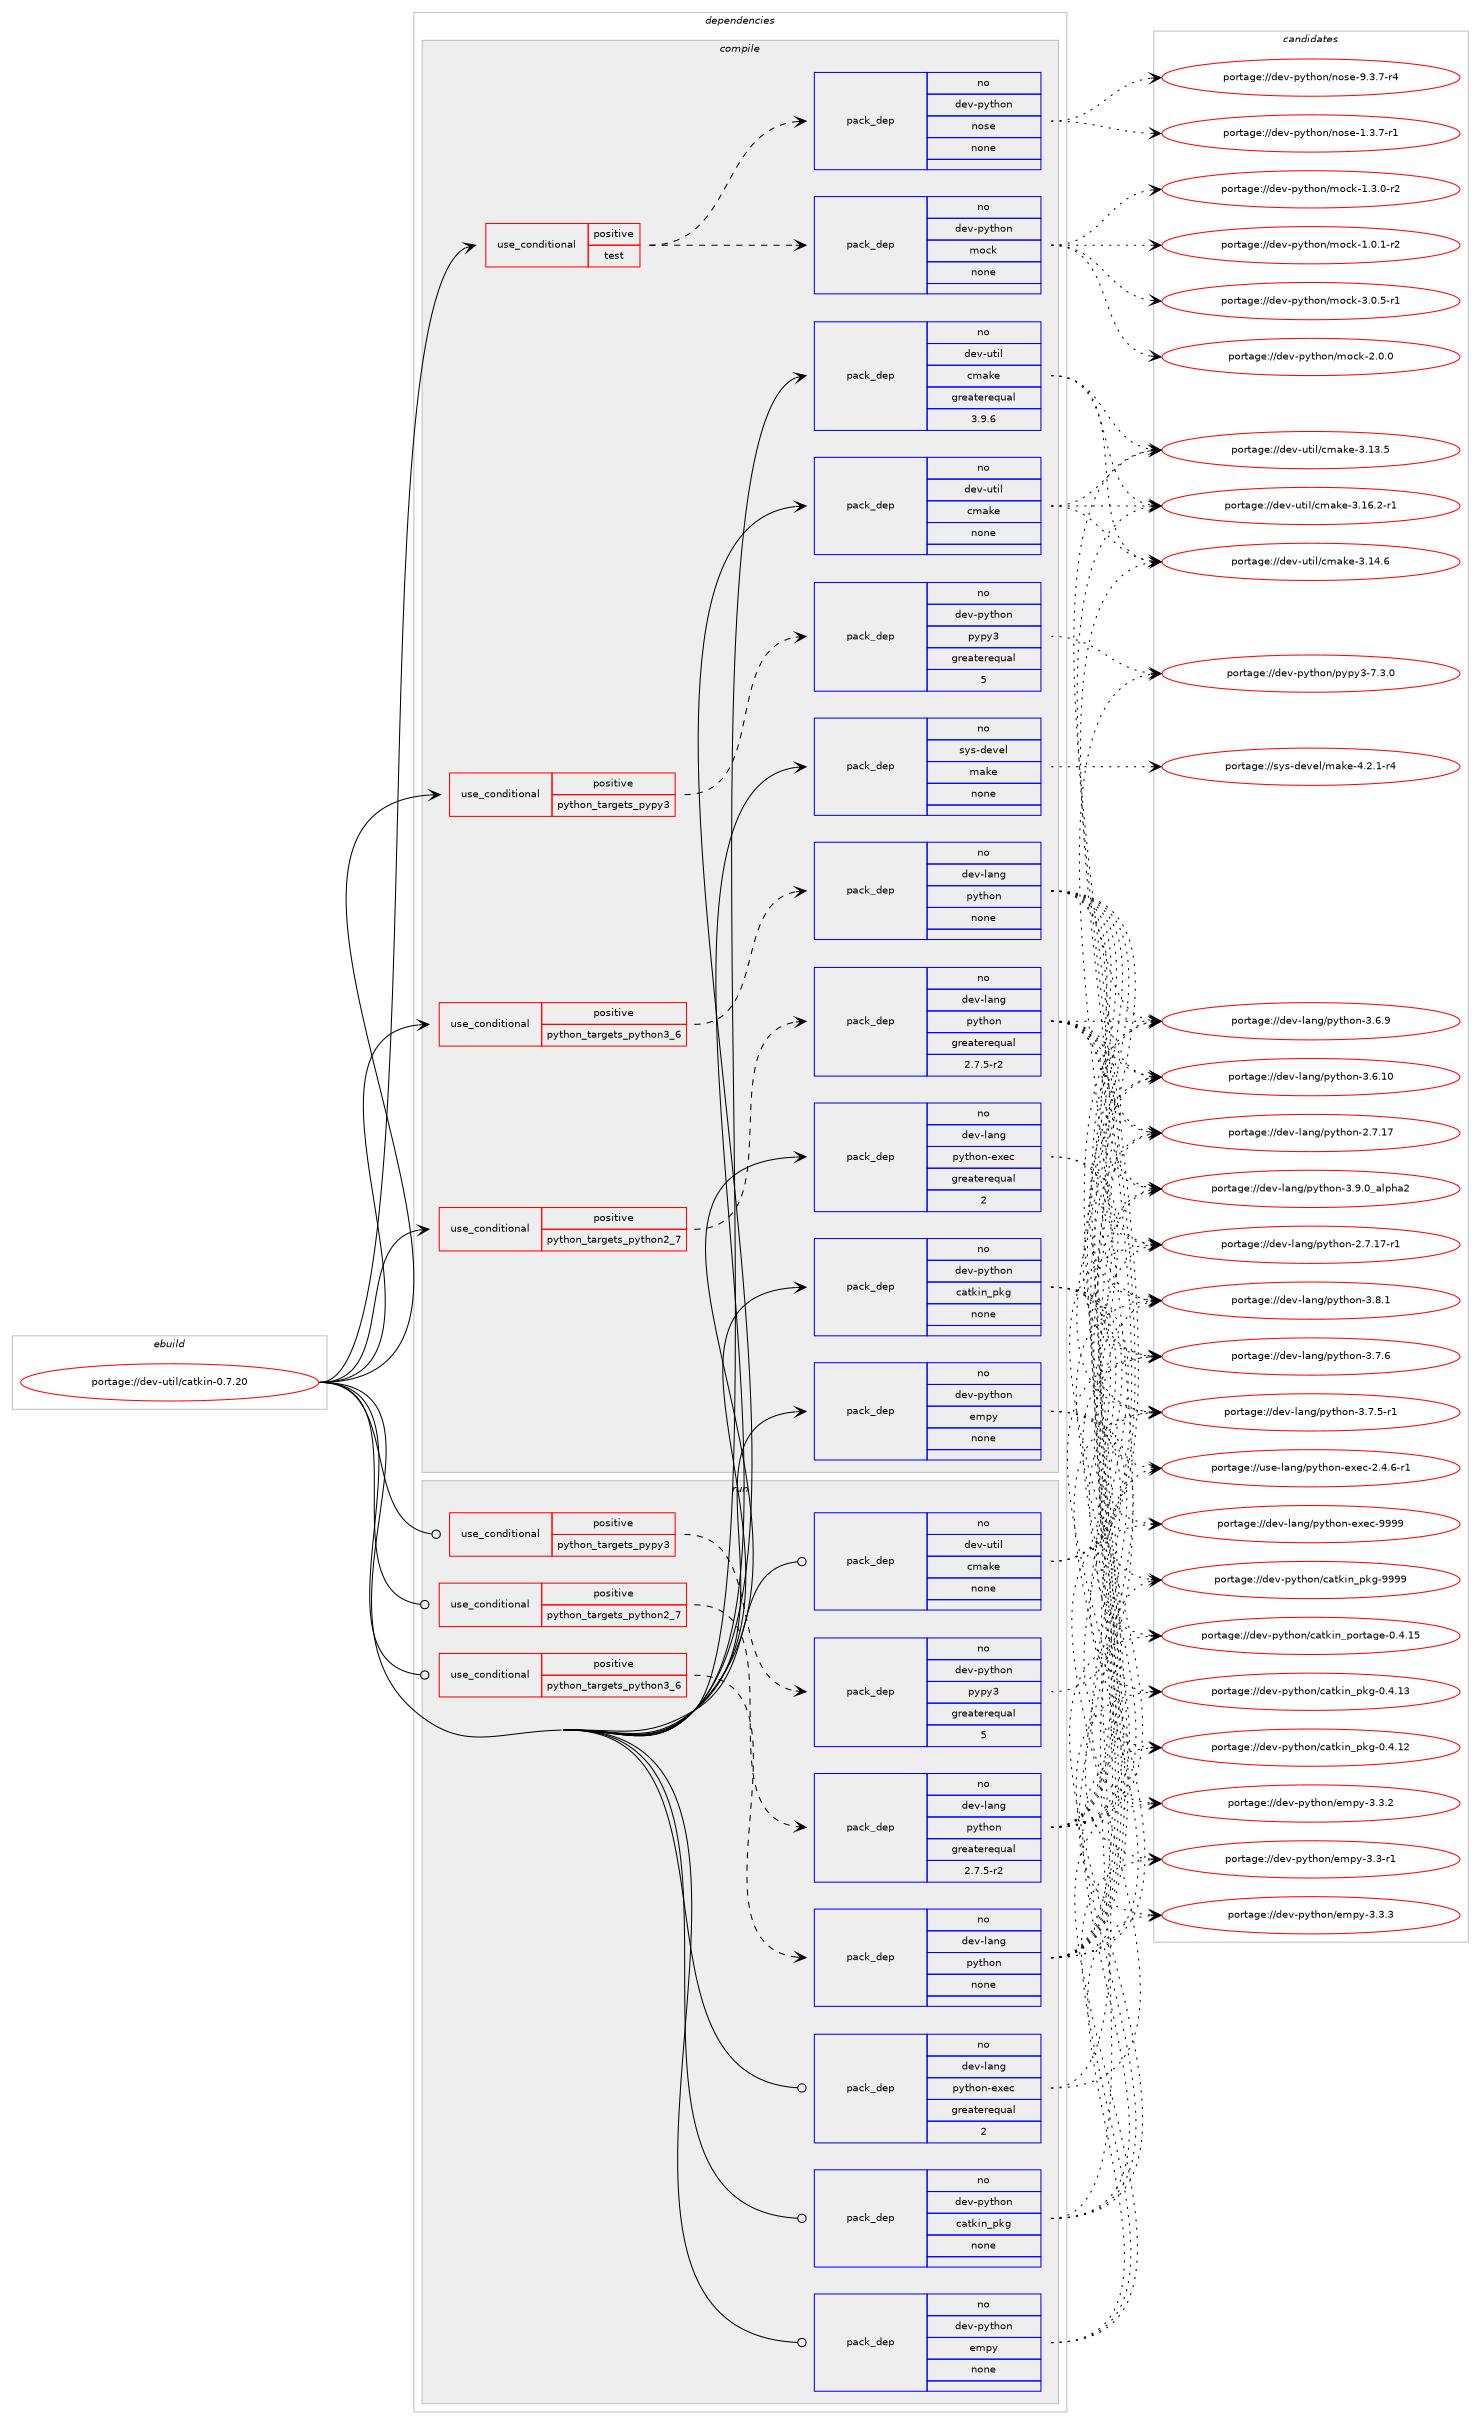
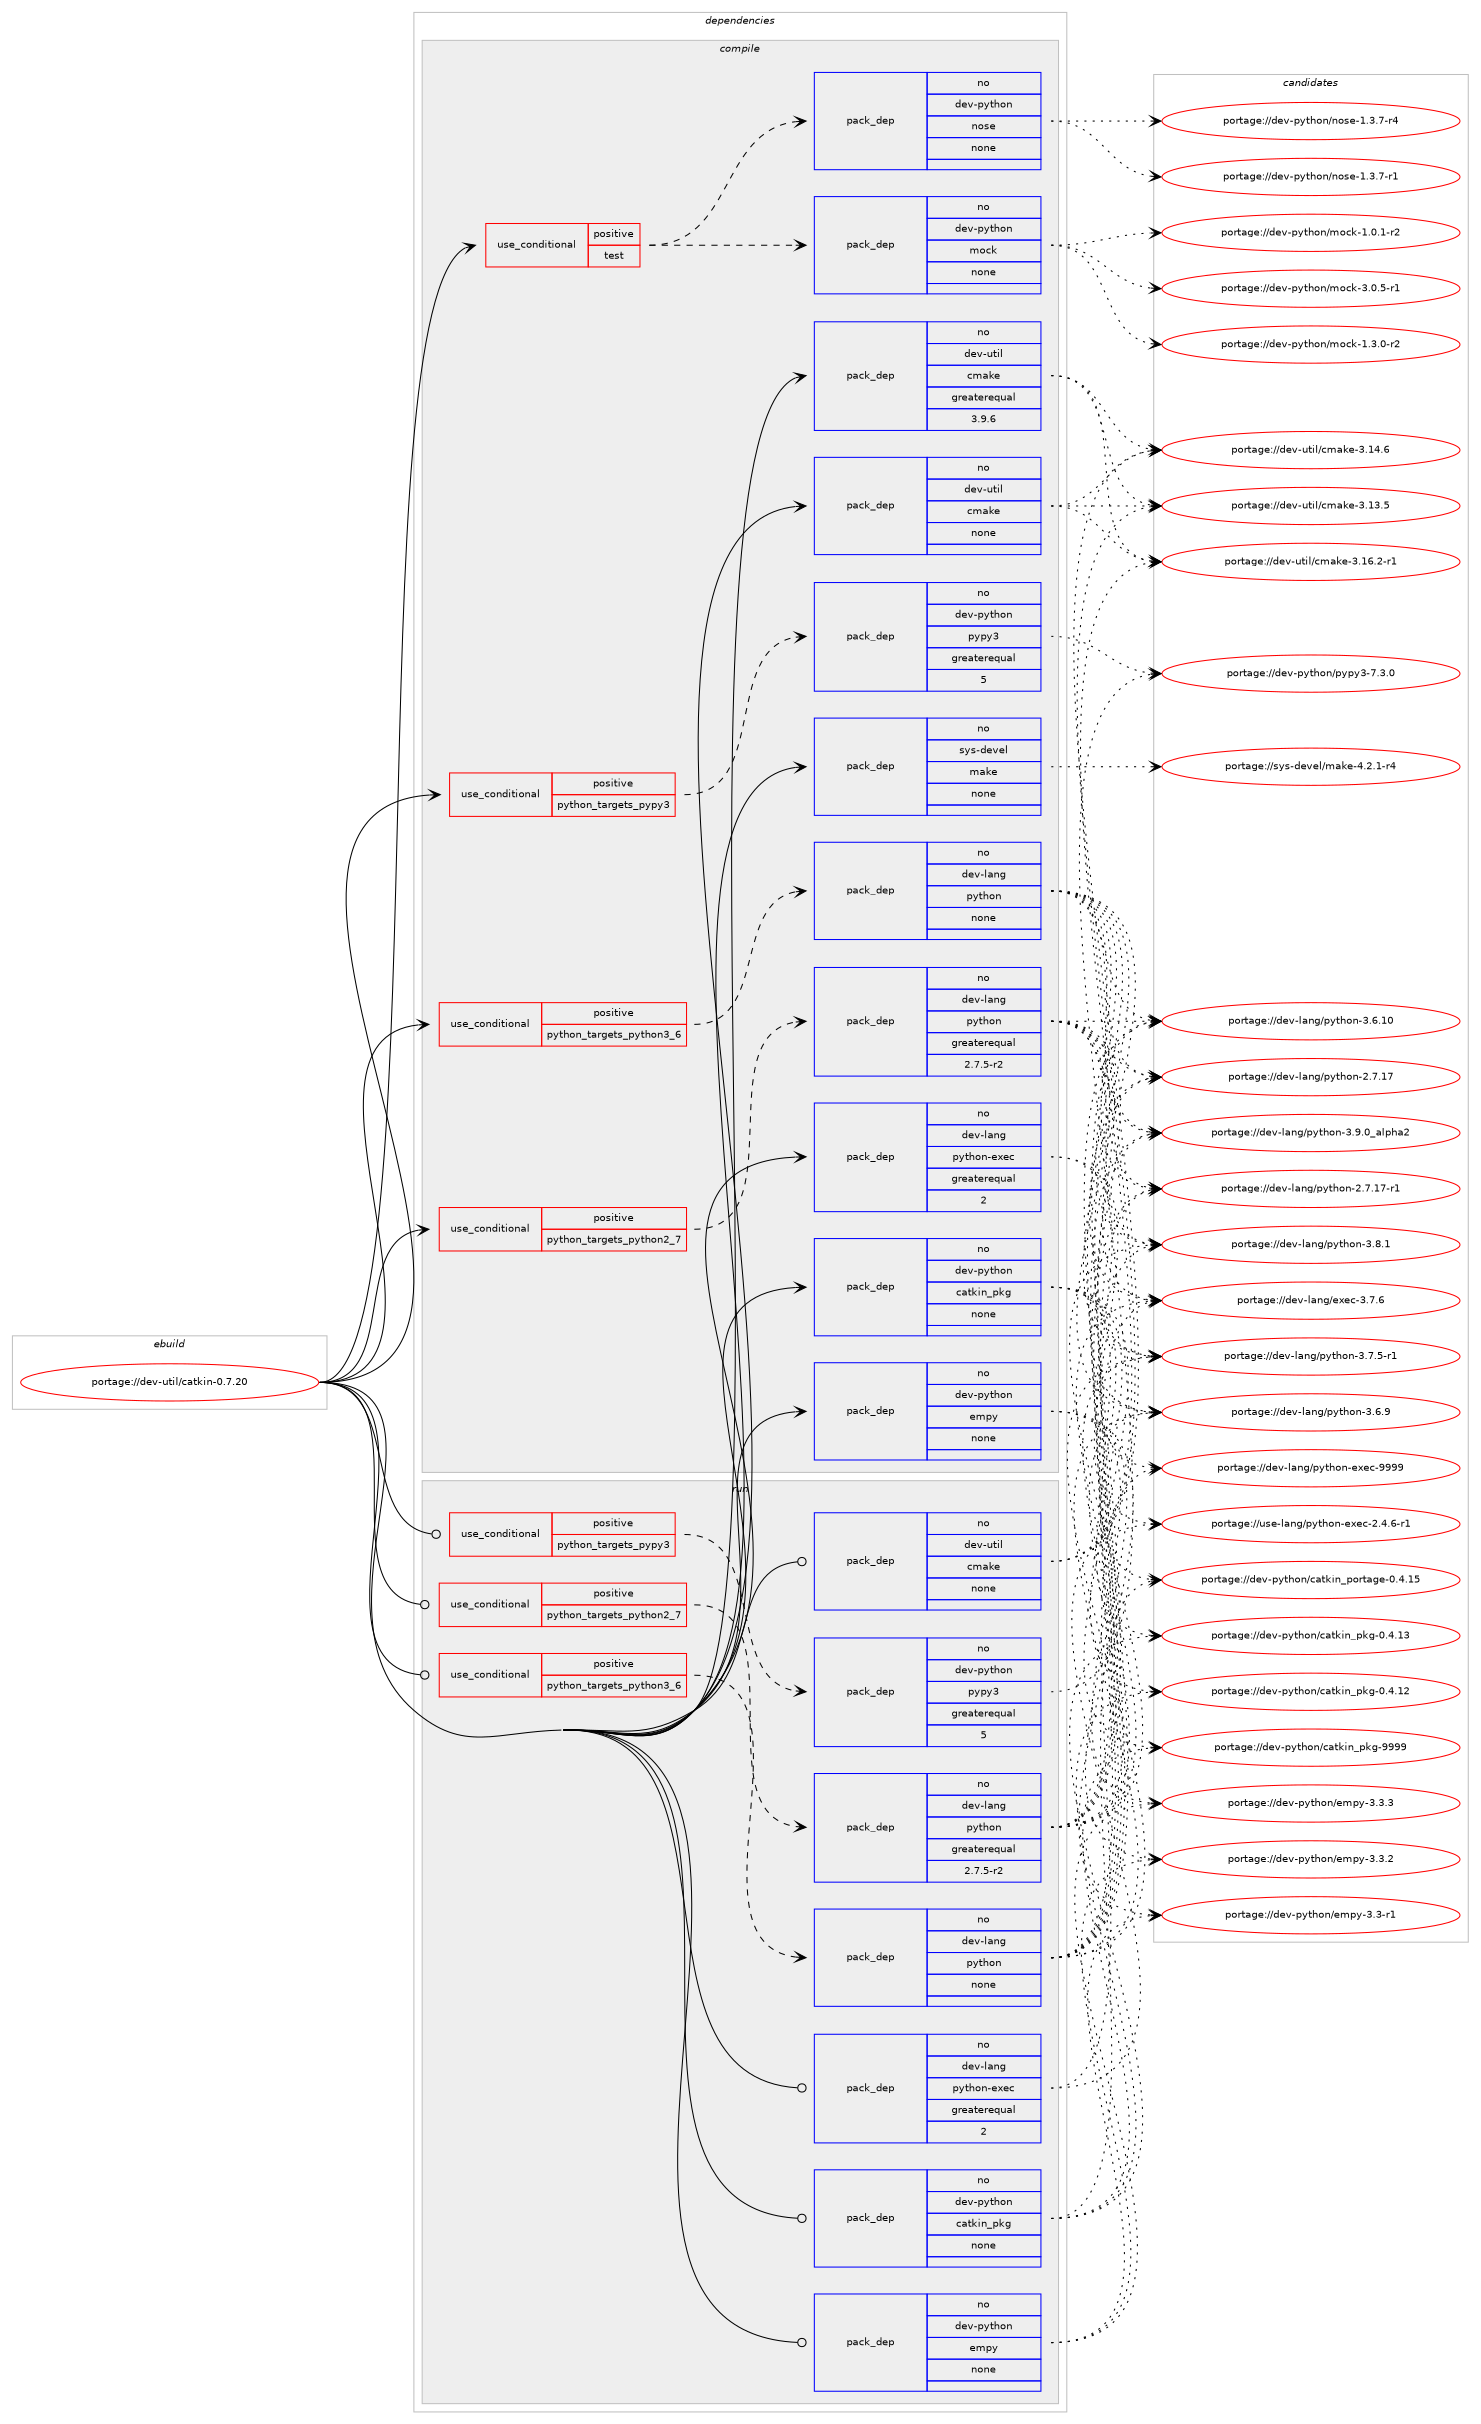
node "portage://dev-python/nose-9.3.7-r4": label "portage://dev-python/nose-9.3.7-r4" -> "portage://dev-python/nose-1.3.7-r4"
node "portage://dev-python/mock-2.0.0": removed
node "portage://dev-lang/python-3.7.6": label "portage://dev-lang/python-3.7.6" -> "portage://dev-lang/exec-3.7.6"
